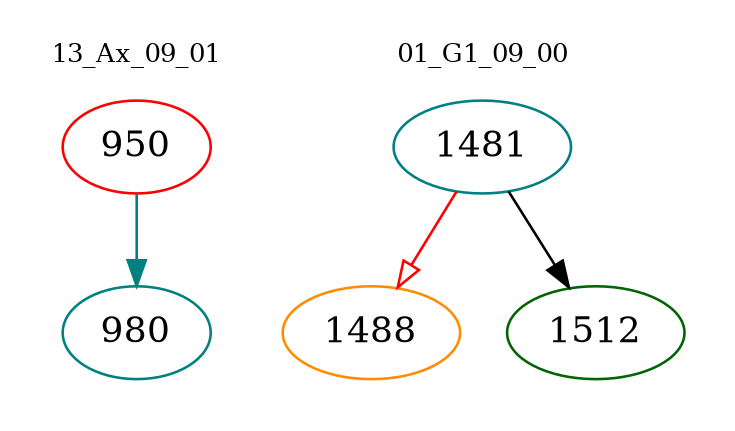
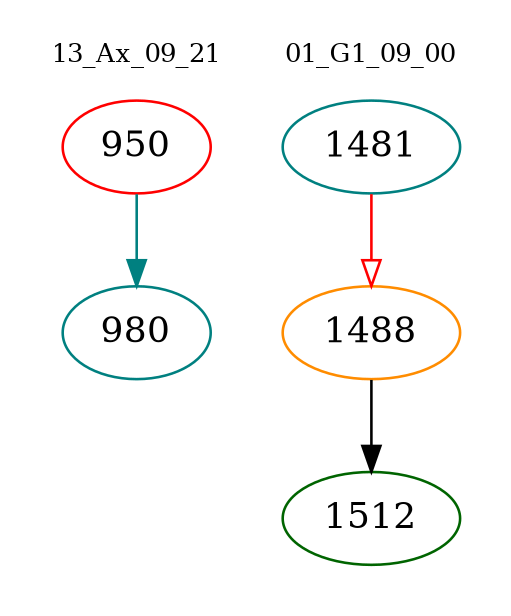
cluster "13_Ax_09_01": label "13_Ax_09_01" -> "13_Ax_09_21"
edge "1481" -> "1512": now "1488" -> "1512"
